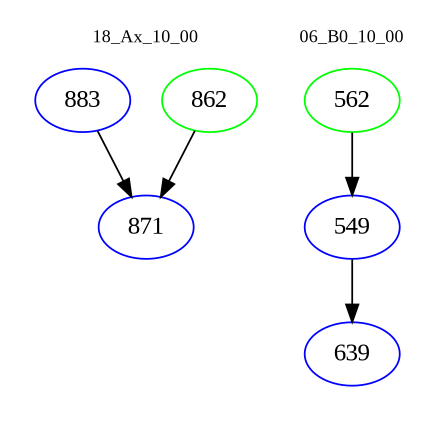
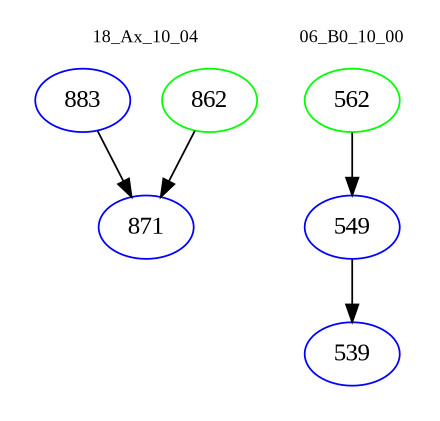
cluster "18_Ax_10_00": label "18_Ax_10_00" -> "18_Ax_10_04"
node "639": label "639" -> "539"
